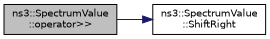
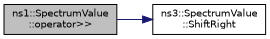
node "ns3::SpectrumValue ::operator>>": label "ns3::SpectrumValue ::operator>>" -> "ns1::SpectrumValue ::operator>>"
